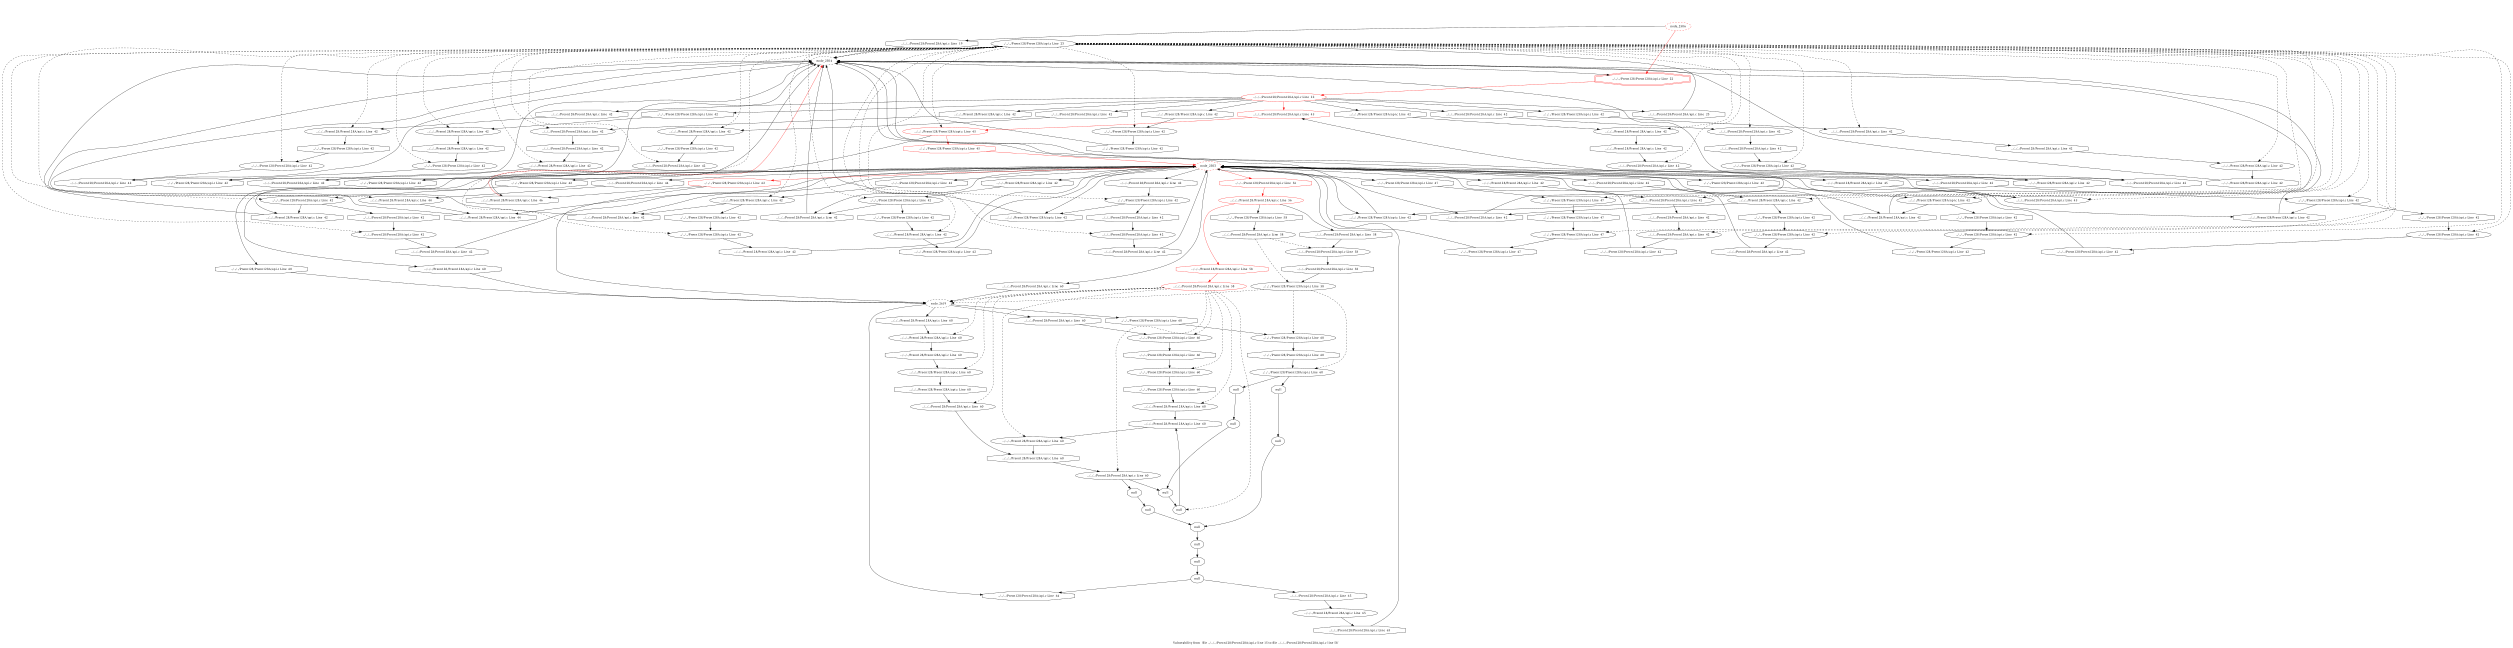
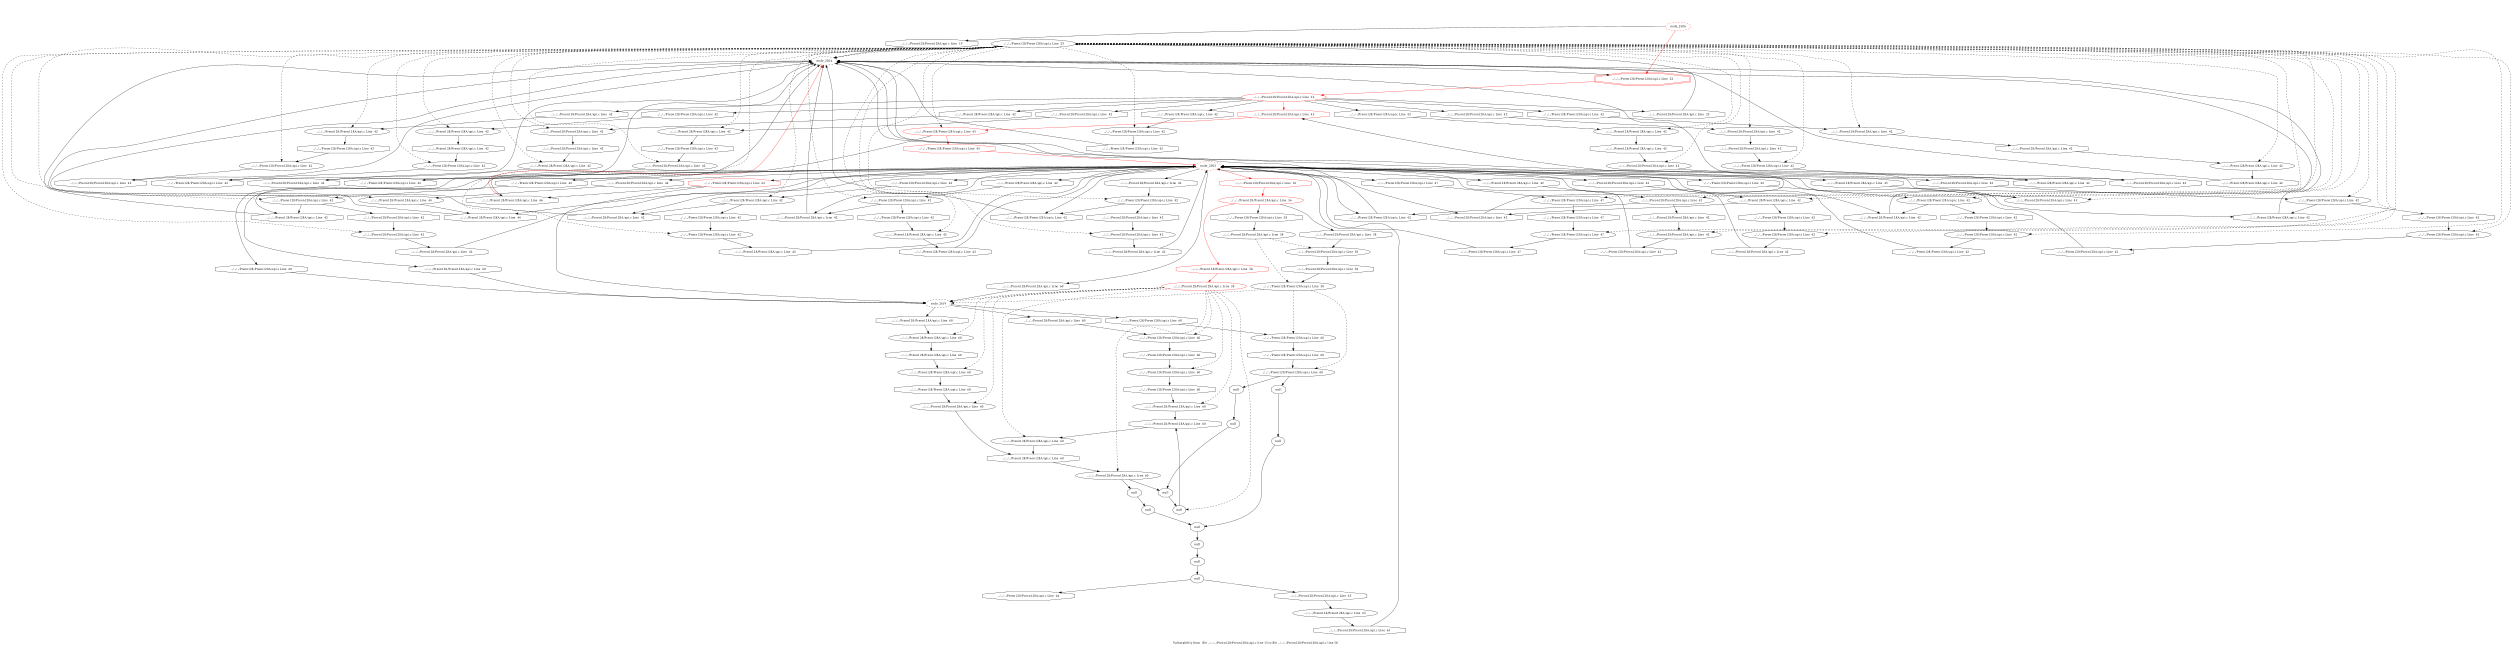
edge "node_2503" -> "../../../Preon128/Preon128A/api.c Line  62": color red -> black
edge "node_2619" -> "../../../Preon128/Preon128A/api.c Line  64": removed
